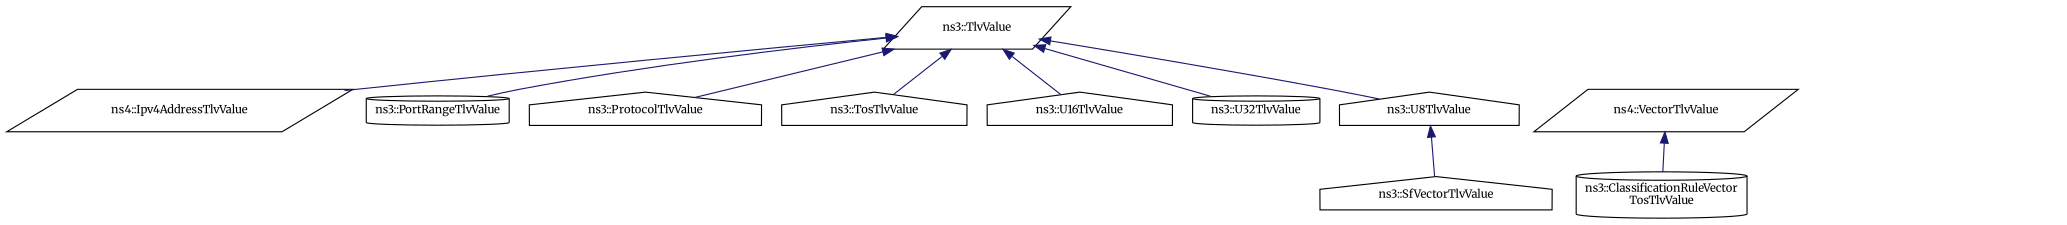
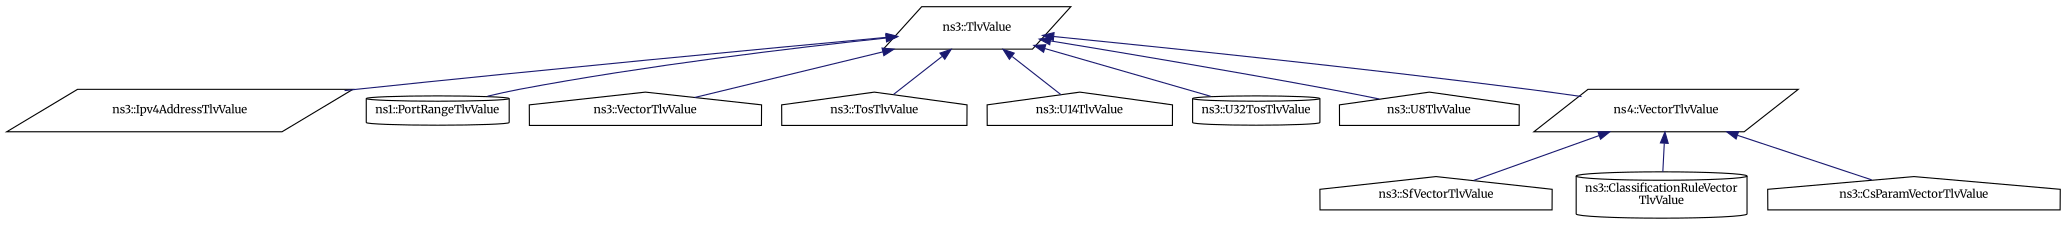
edge "ns4::VectorTlvValue" -> "ns3::TlvValue": added
node "ns4::Ipv4AddressTlvValue": label "ns4::Ipv4AddressTlvValue" -> "ns3::Ipv4AddressTlvValue"
node "ns3::PortRangeTlvValue": label "ns3::PortRangeTlvValue" -> "ns1::PortRangeTlvValue"
node "ns3::ProtocolTlvValue": label "ns3::ProtocolTlvValue" -> "ns3::VectorTlvValue"
node "ns3::U16TlvValue": label "ns3::U16TlvValue" -> "ns3::U14TlvValue"
node "ns3::U32TlvValue": label "ns3::U32TlvValue" -> "ns3::U32TosTlvValue"
edge "ns3::SfVectorTlvValue" -> "ns3::U8TlvValue": now "ns3::SfVectorTlvValue" -> "ns4::VectorTlvValue"
node "ns3::ClassificationRuleVector TosTlvValue": label "ns3::ClassificationRuleVector TosTlvValue" -> "ns3::ClassificationRuleVector TlvValue"
node "ns3::CsParamVectorTlvValue": added
